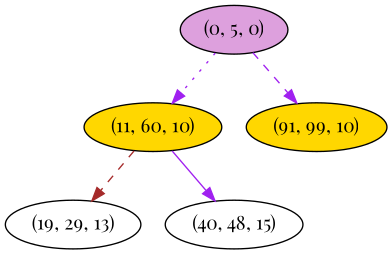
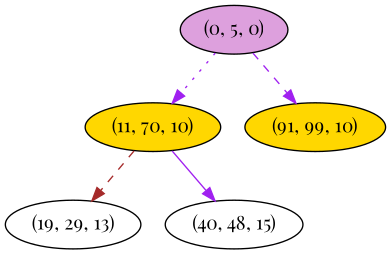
node "(11, 60, 10)": label "(11, 60, 10)" -> "(11, 70, 10)"
